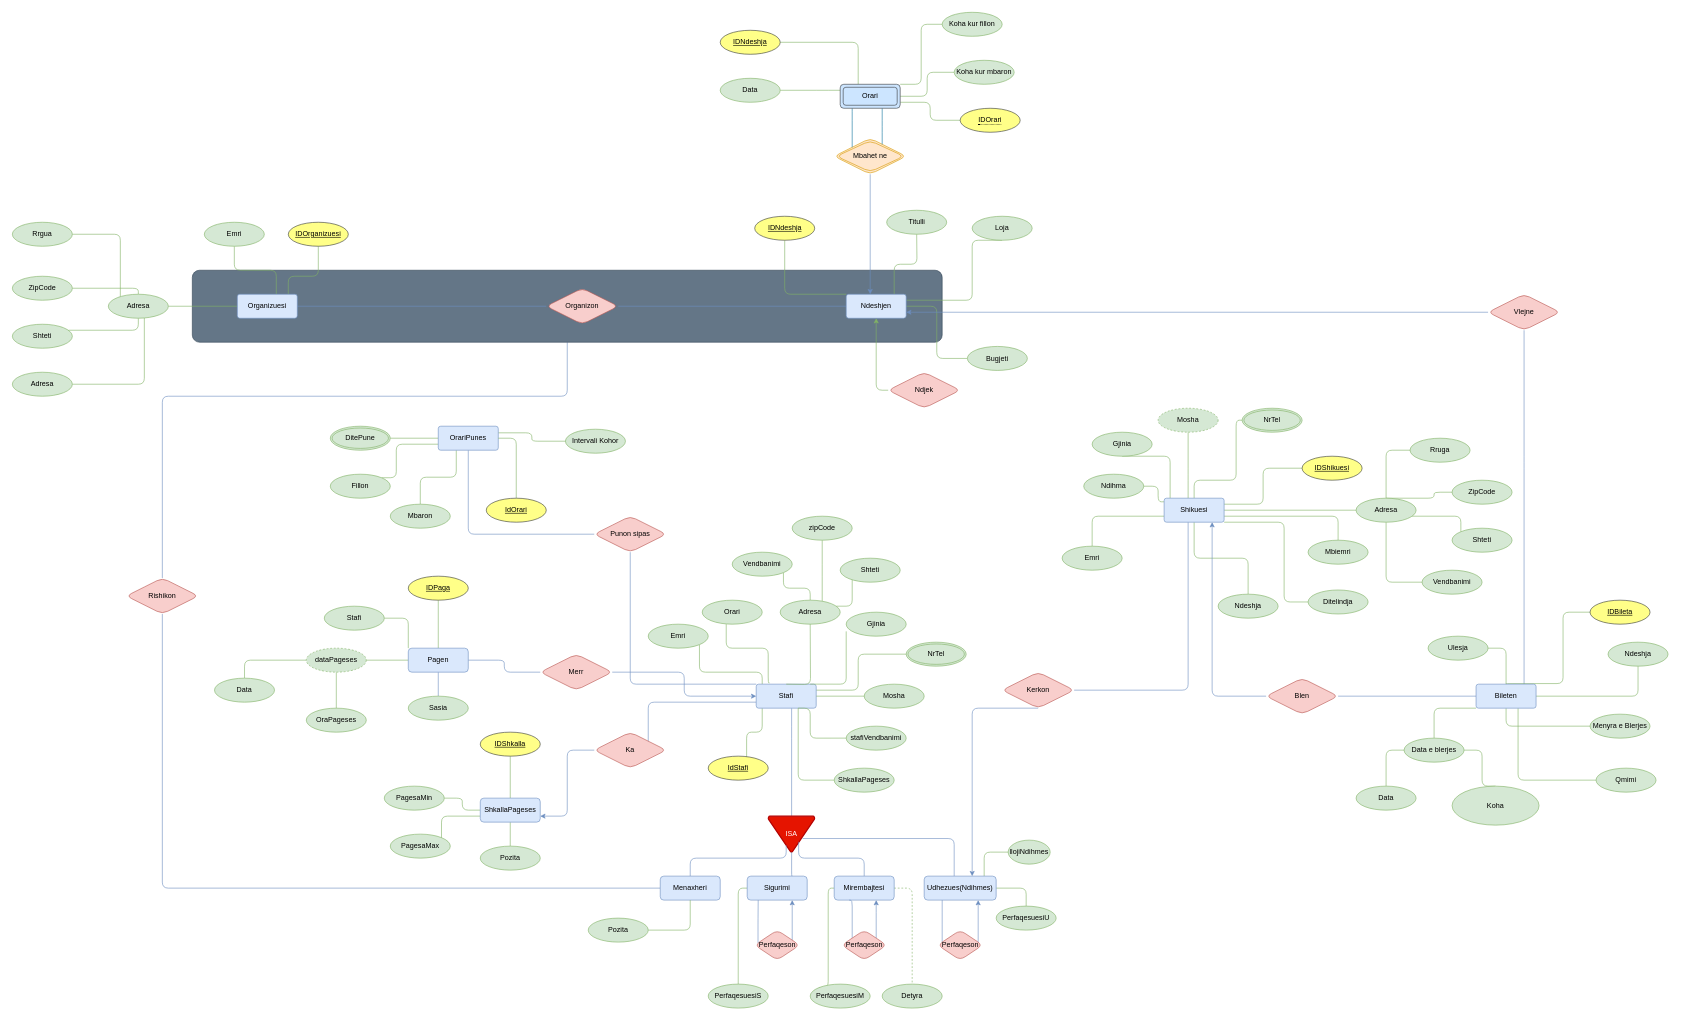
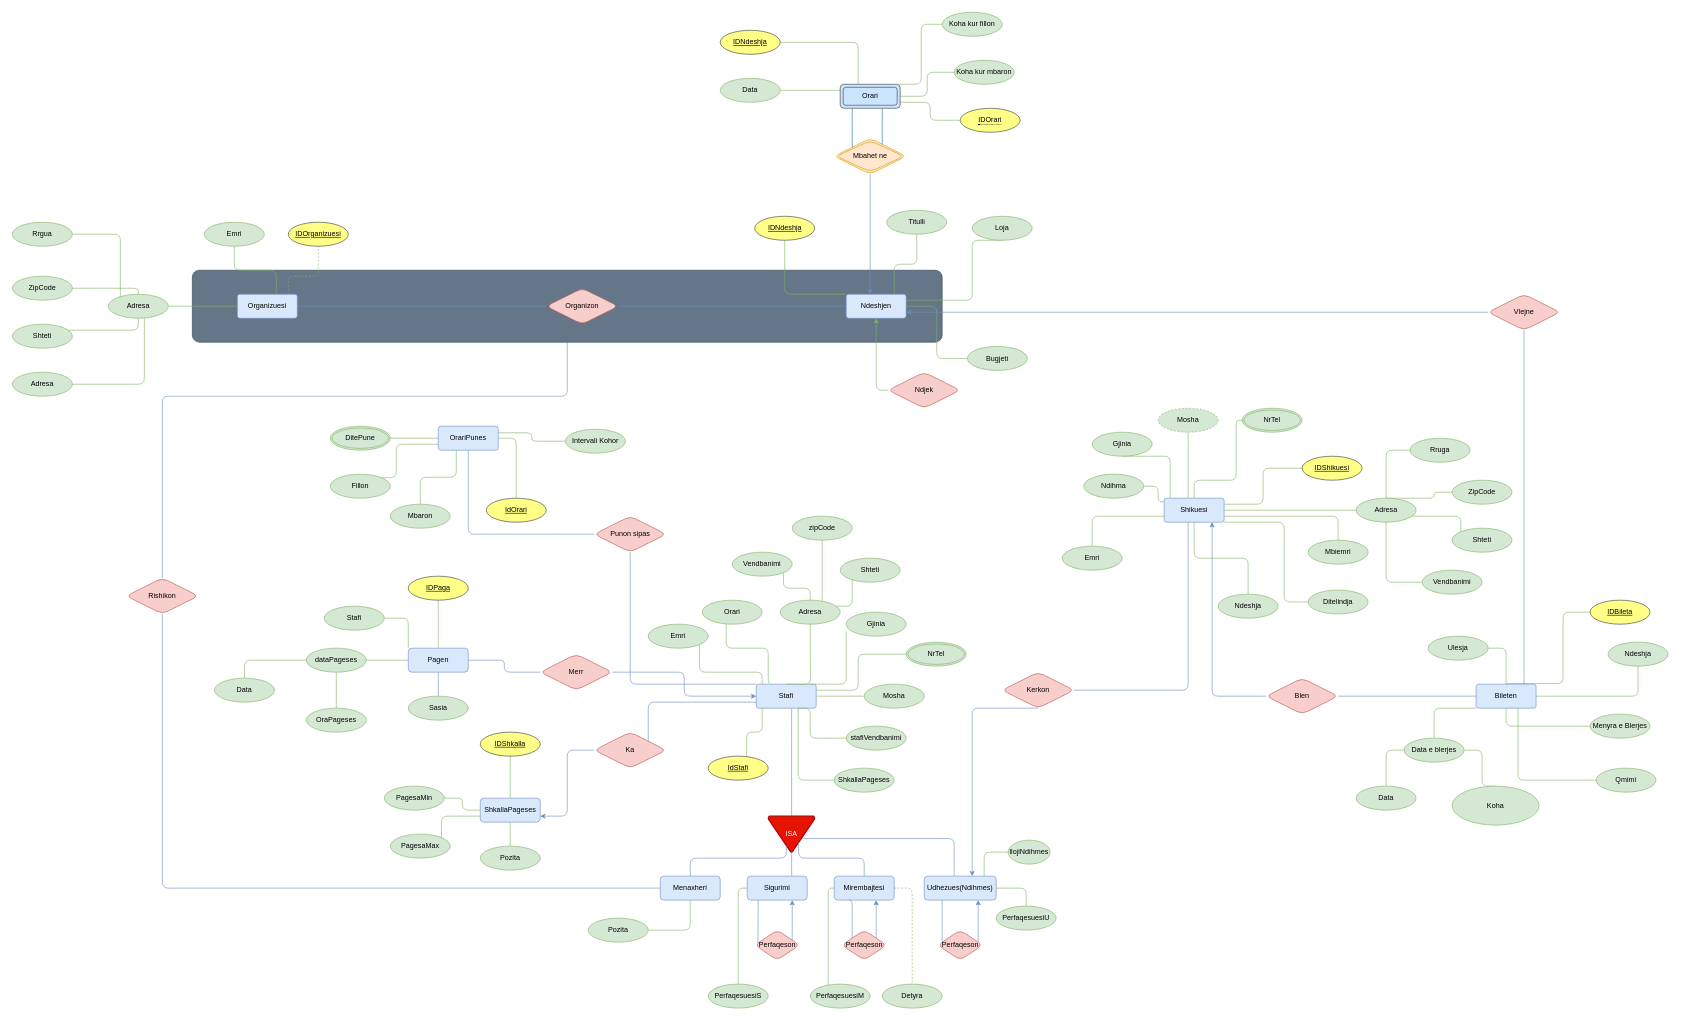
edge "IDOrganizuesi" -- "Organizuesi": style solid -> dashed
node "dataPageses": style dashed -> solid
